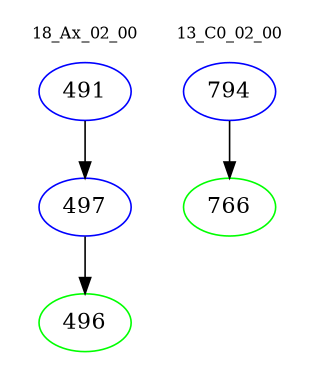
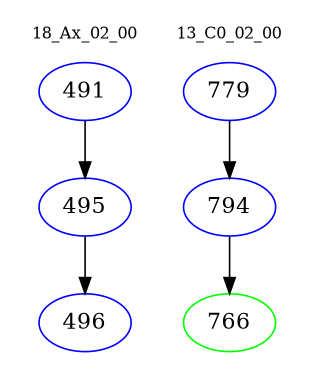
node "779": added
node "497": label "497" -> "495"
node "496": color green -> blue
